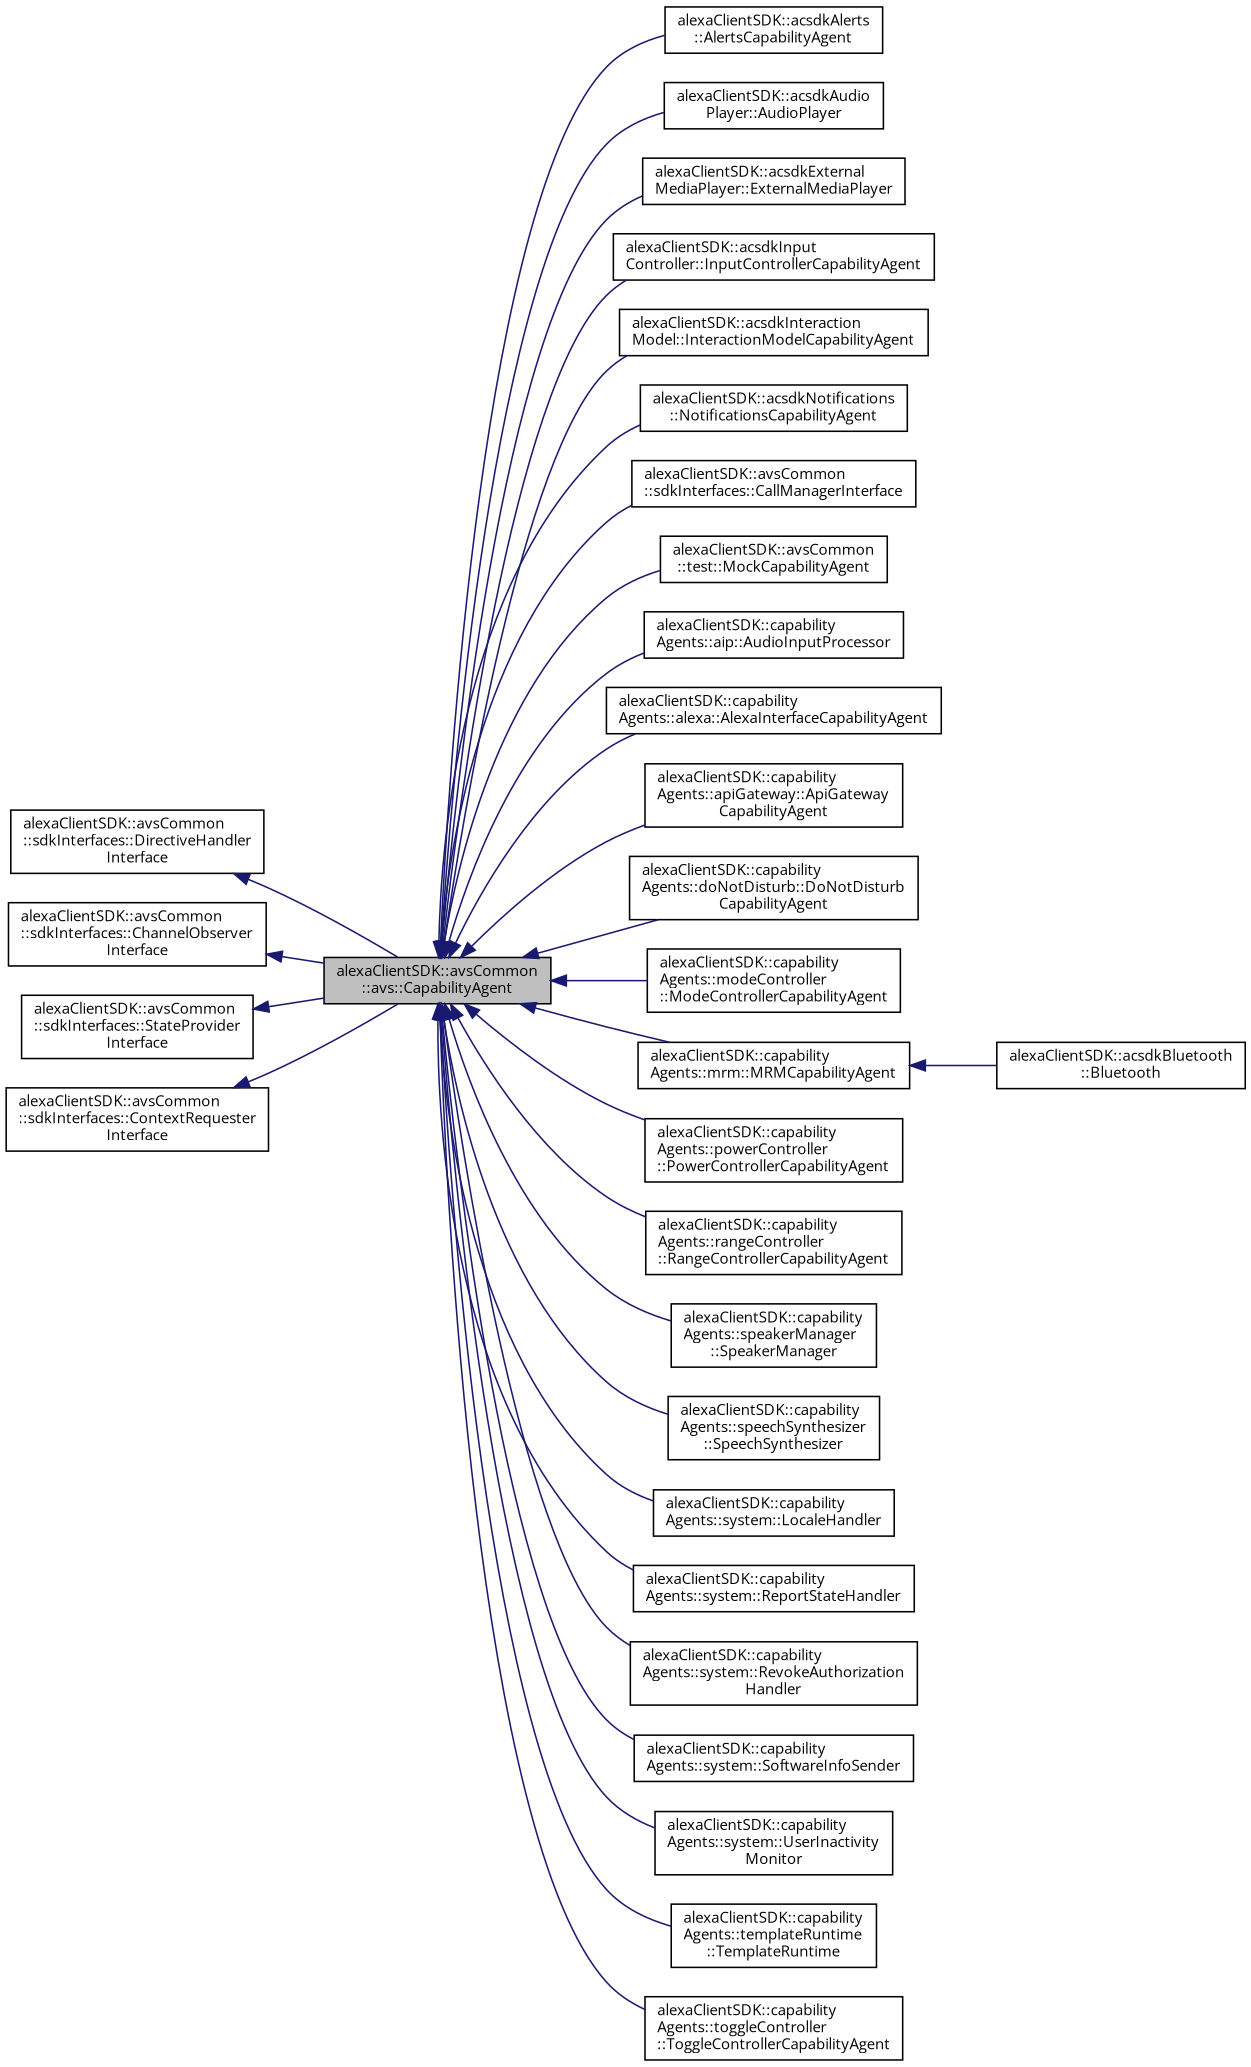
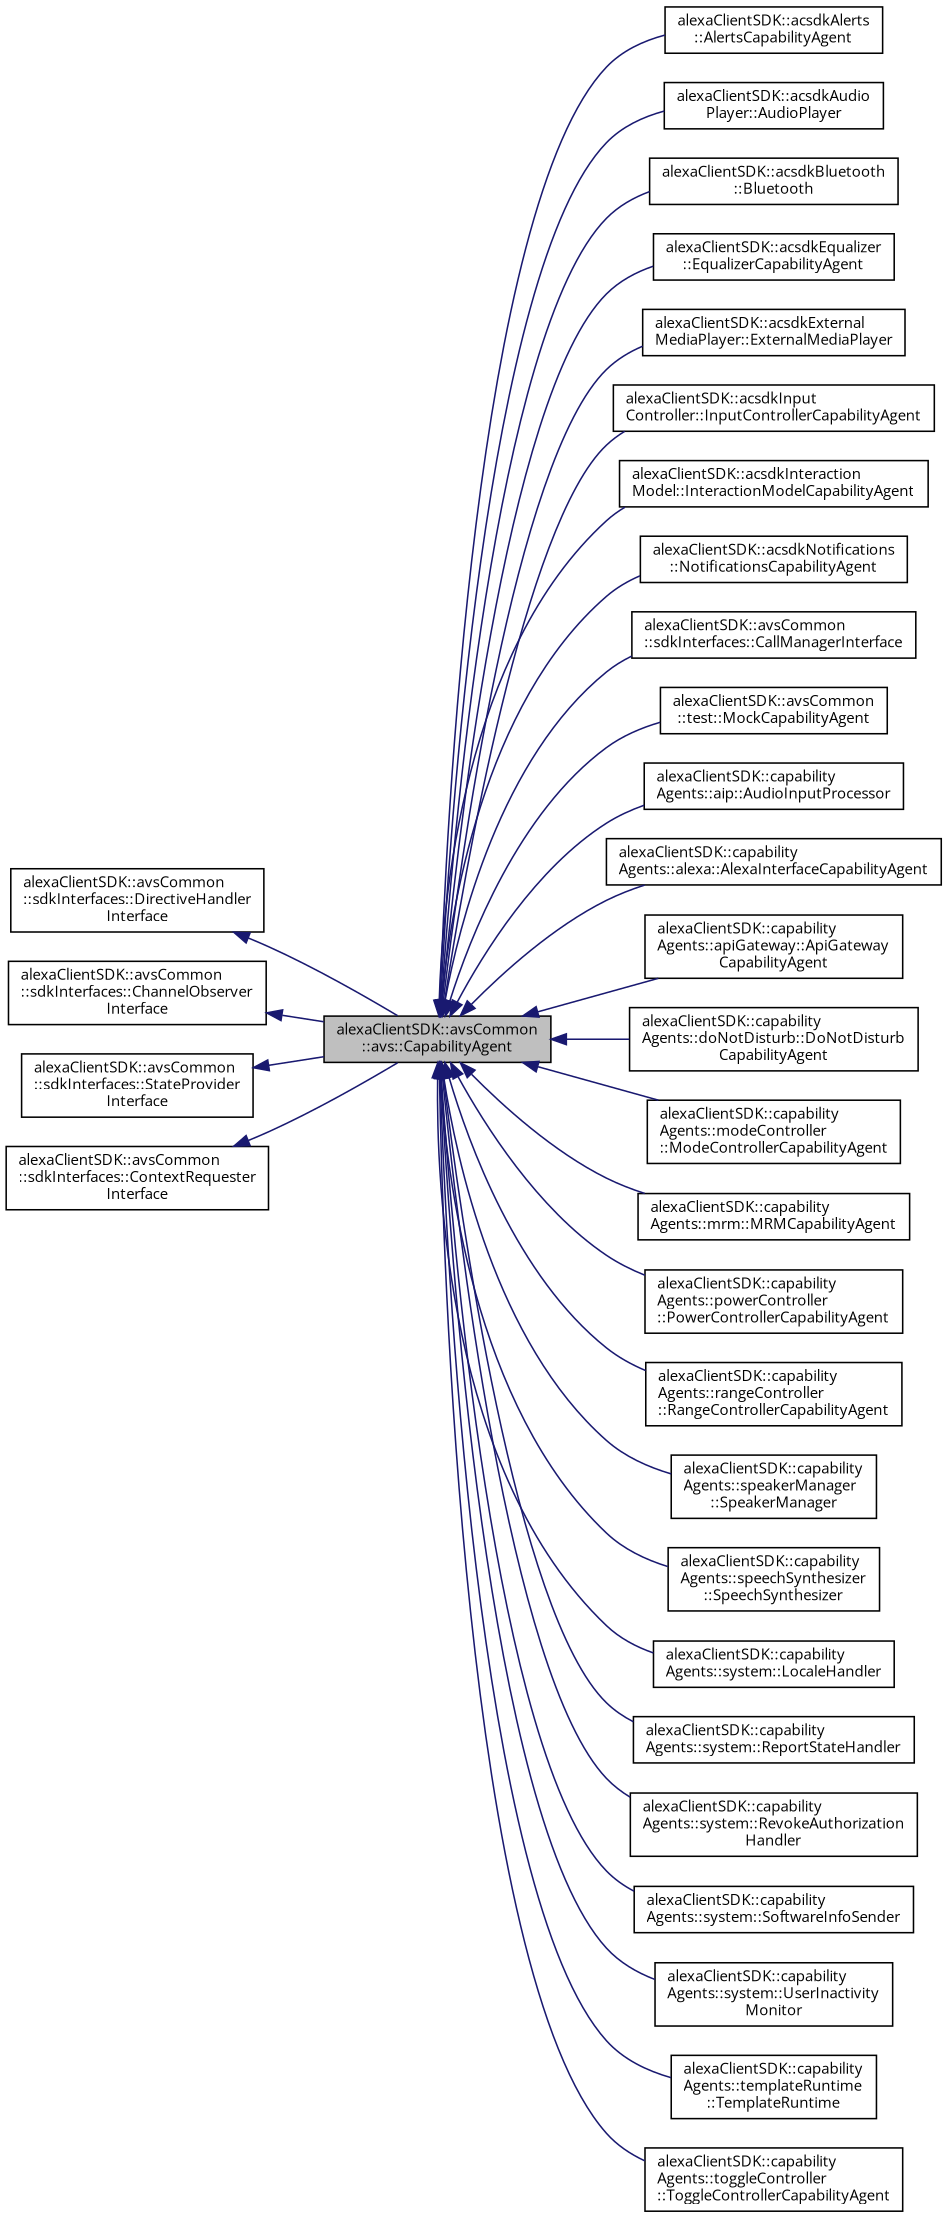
node "alexaClientSDK::acsdkEqualizer ::EqualizerCapabilityAgent": added
edge "alexaClientSDK::acsdkBluetooth ::Bluetooth" -> "alexaClientSDK::capability Agents::mrm::MRMCapabilityAgent": now "alexaClientSDK::acsdkBluetooth ::Bluetooth" -> "alexaClientSDK::avsCommon ::avs::CapabilityAgent"
